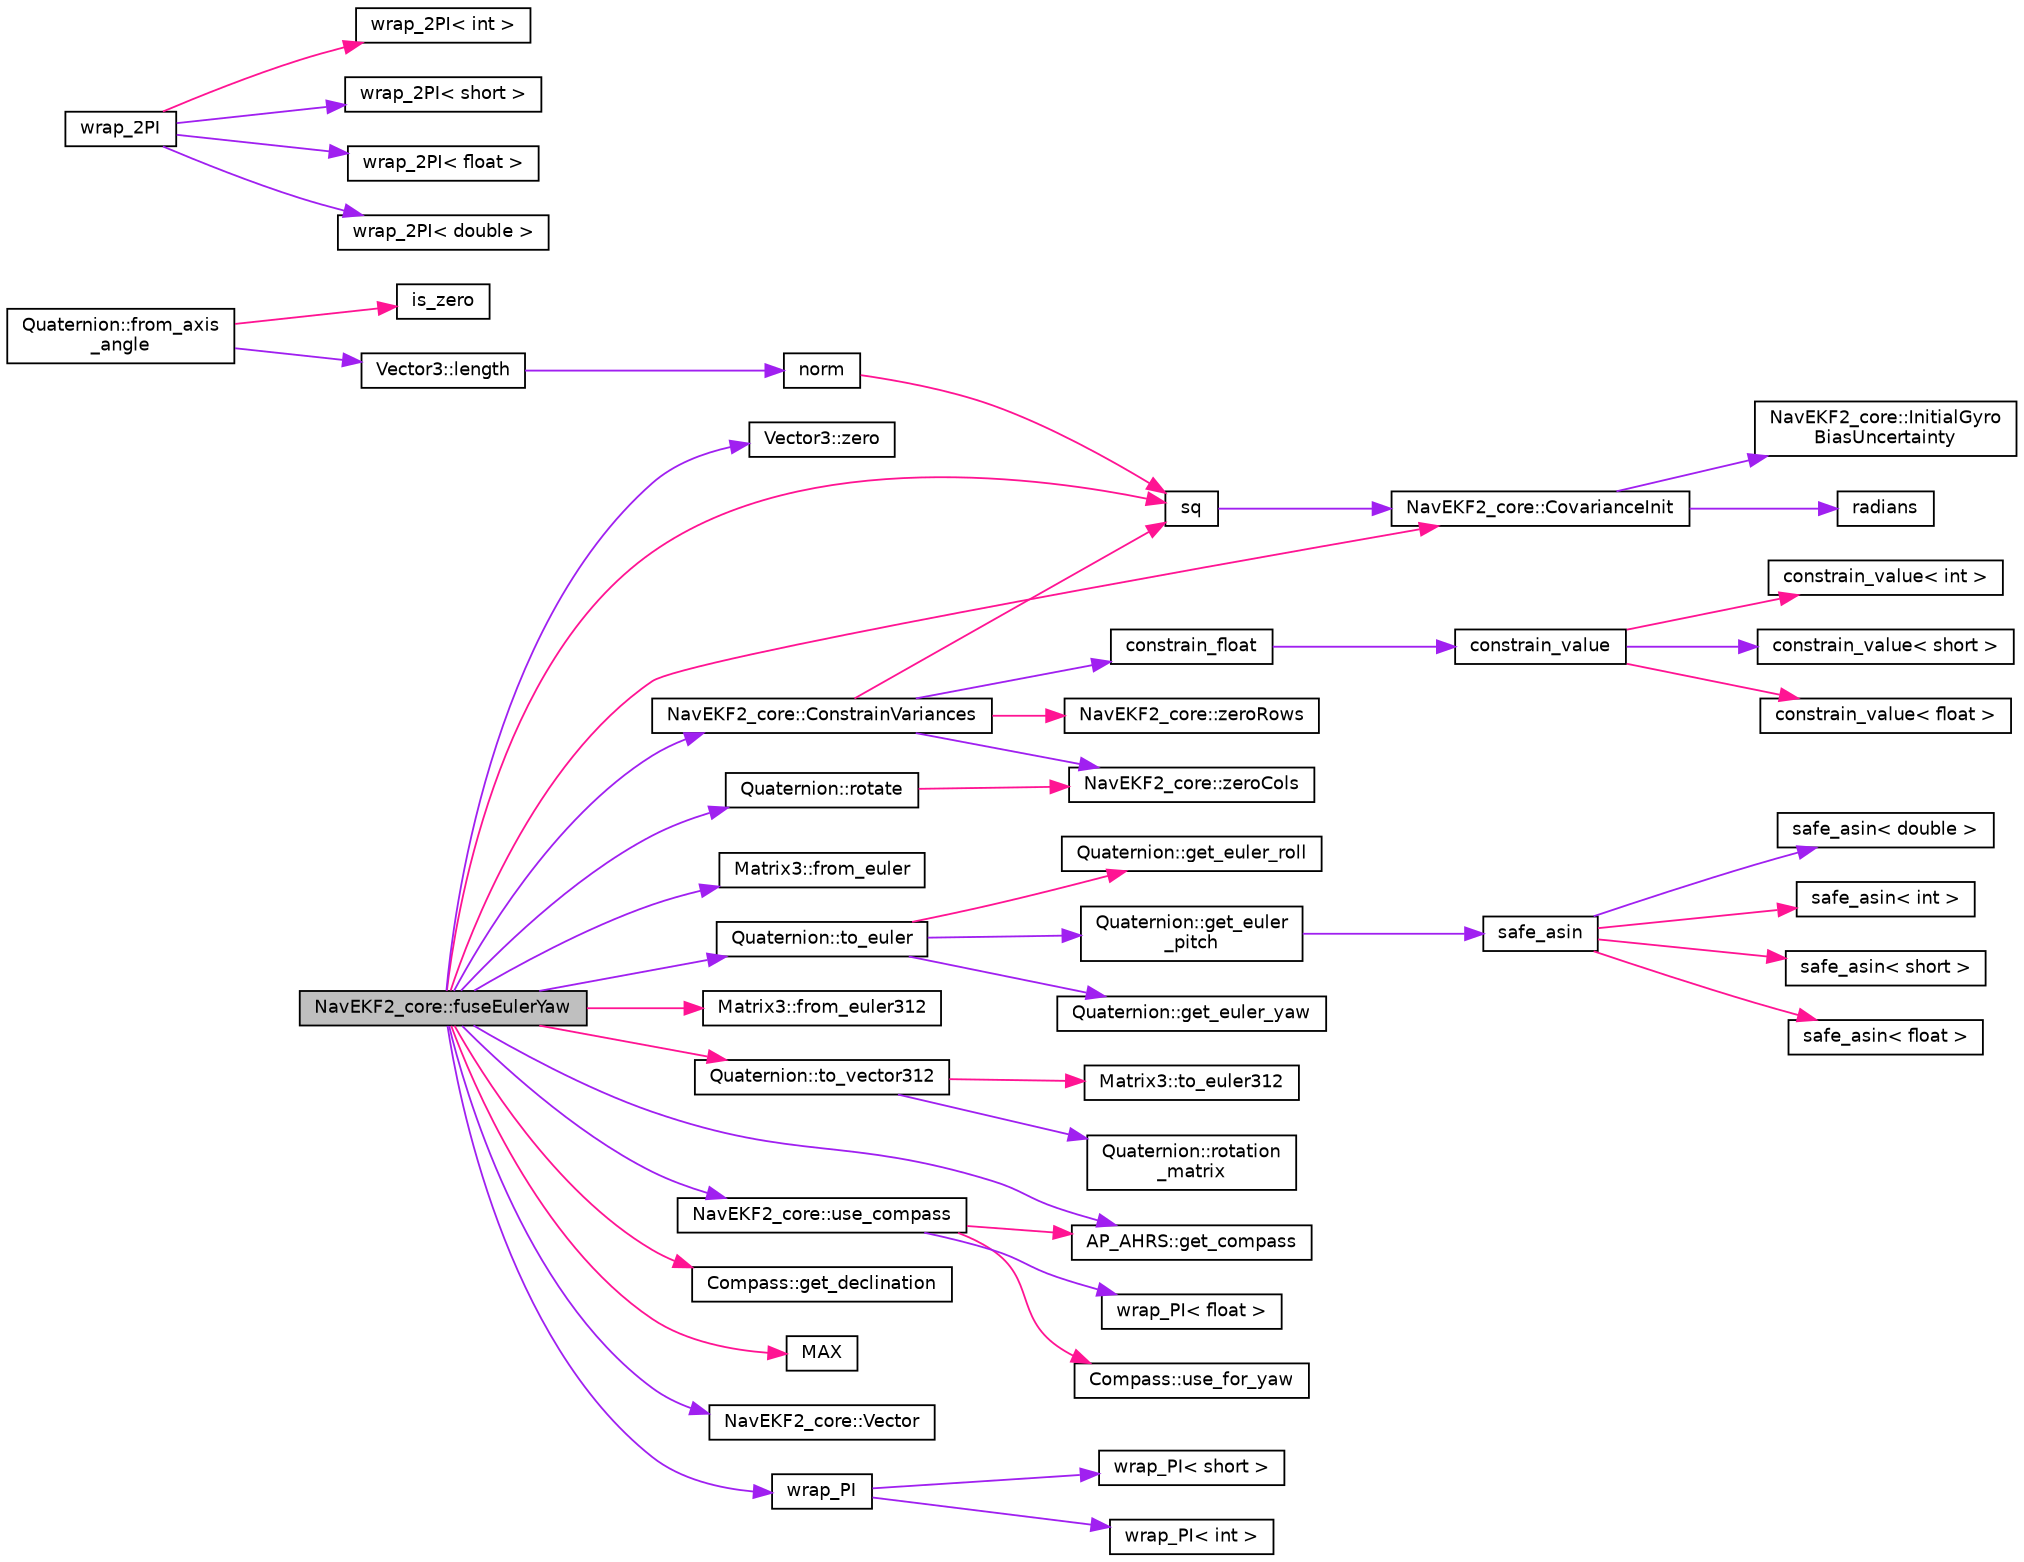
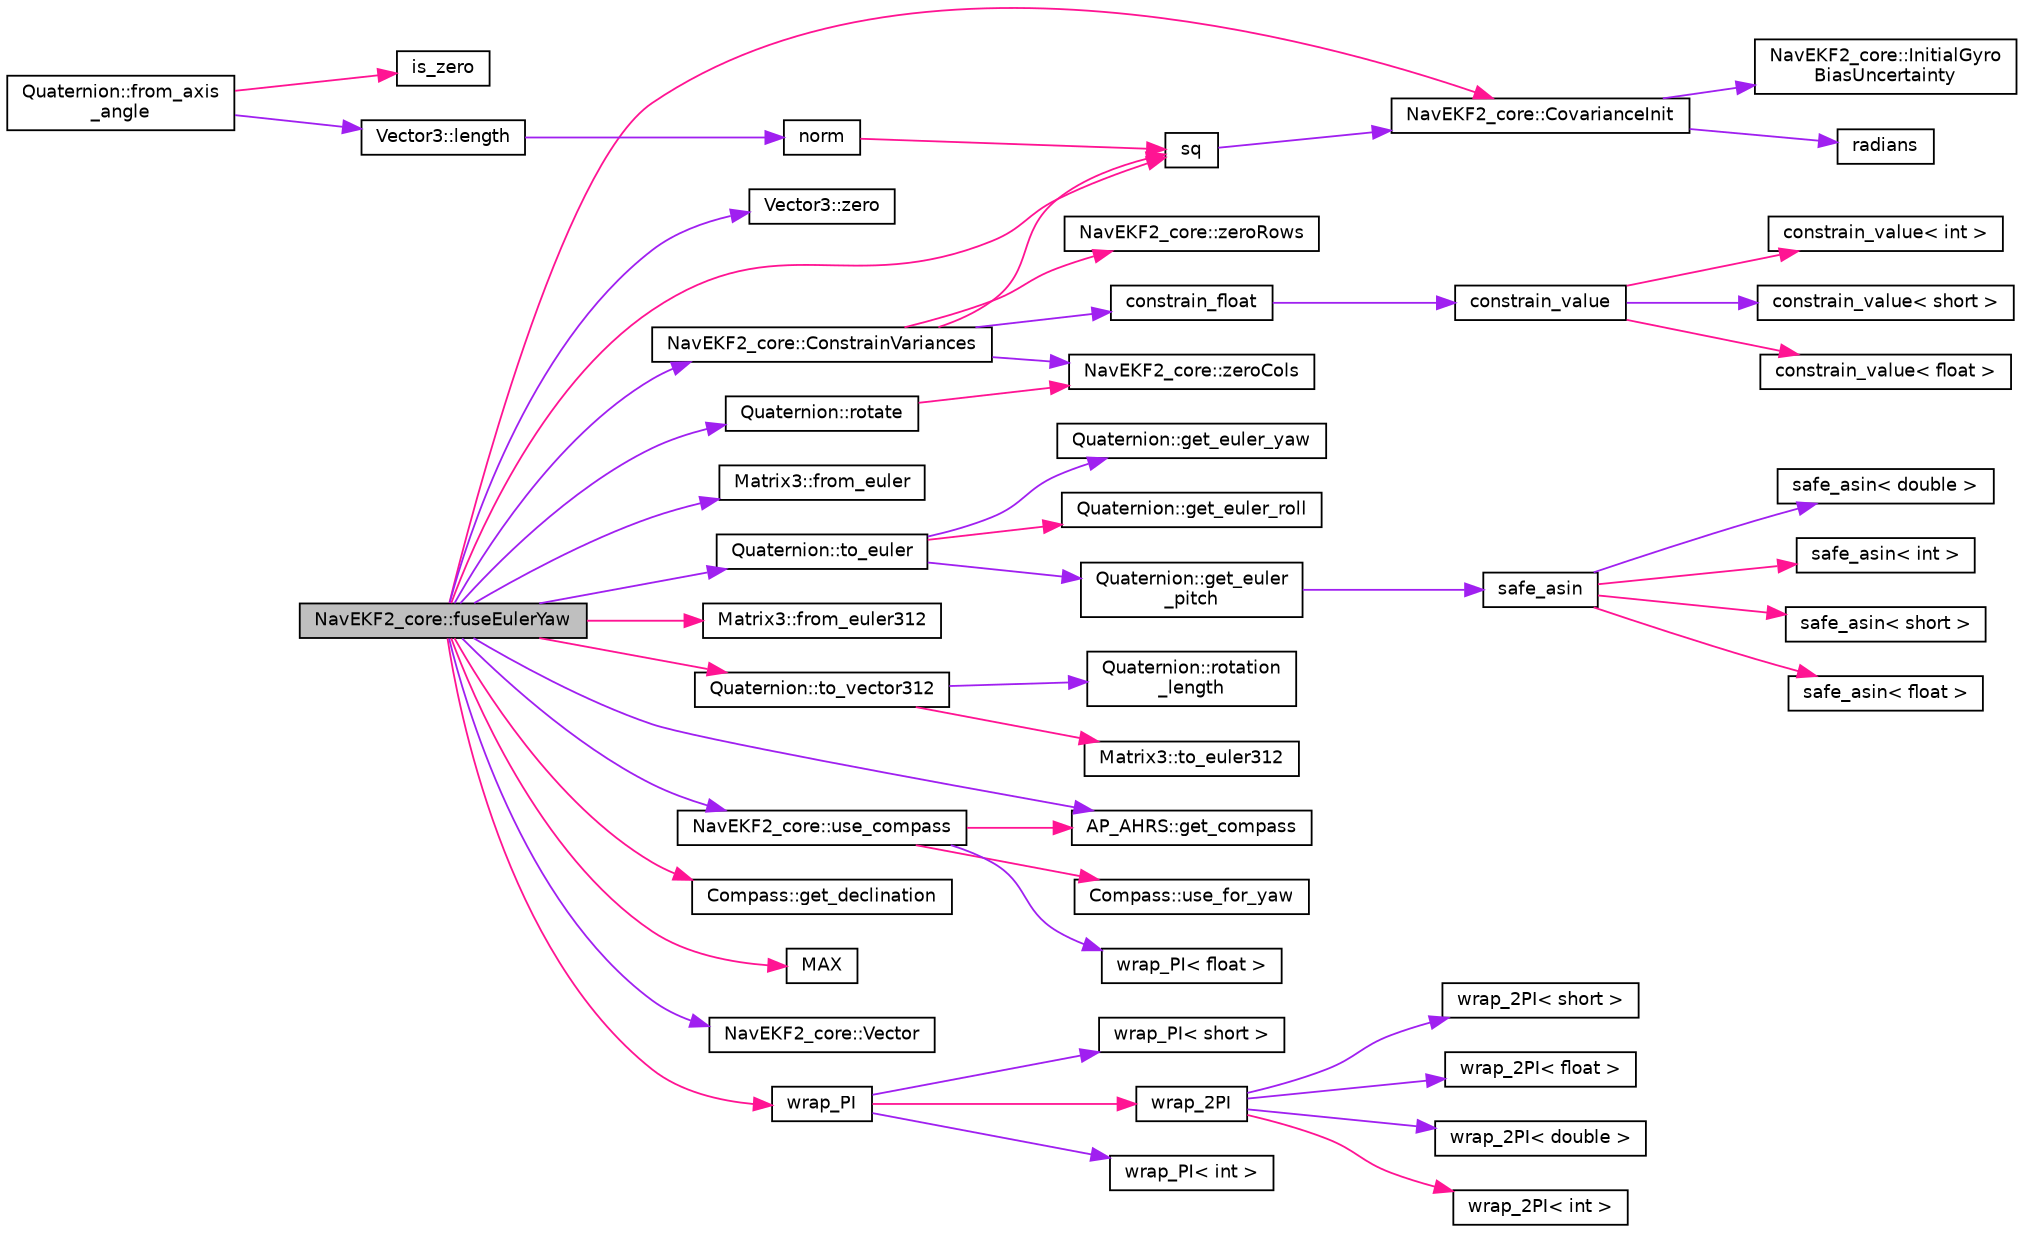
edge "wrap_PI" -> "wrap_2PI": added
node "Quaternion::rotation _matrix": label "Quaternion::rotation _matrix" -> "Quaternion::rotation _length"
edge "NavEKF2_core::fuseEulerYaw" -> "wrap_PI": color purple -> deeppink
